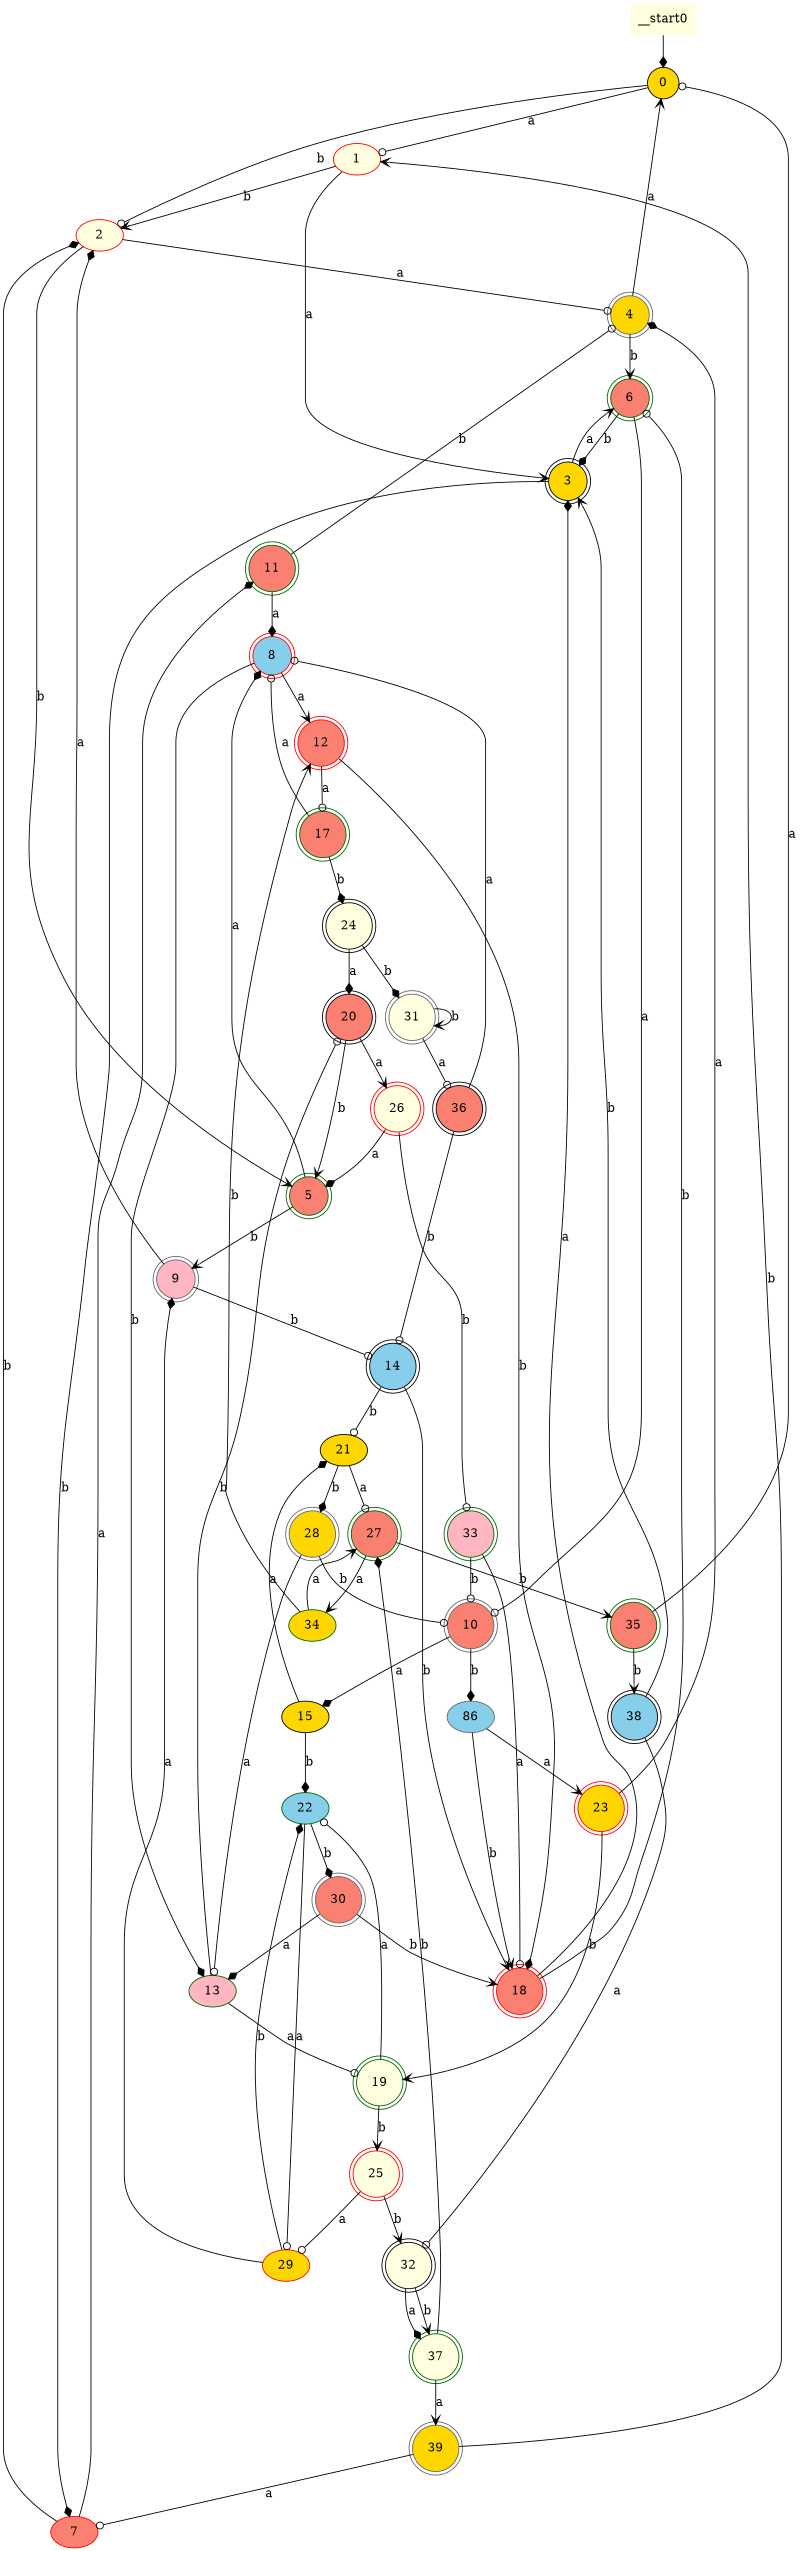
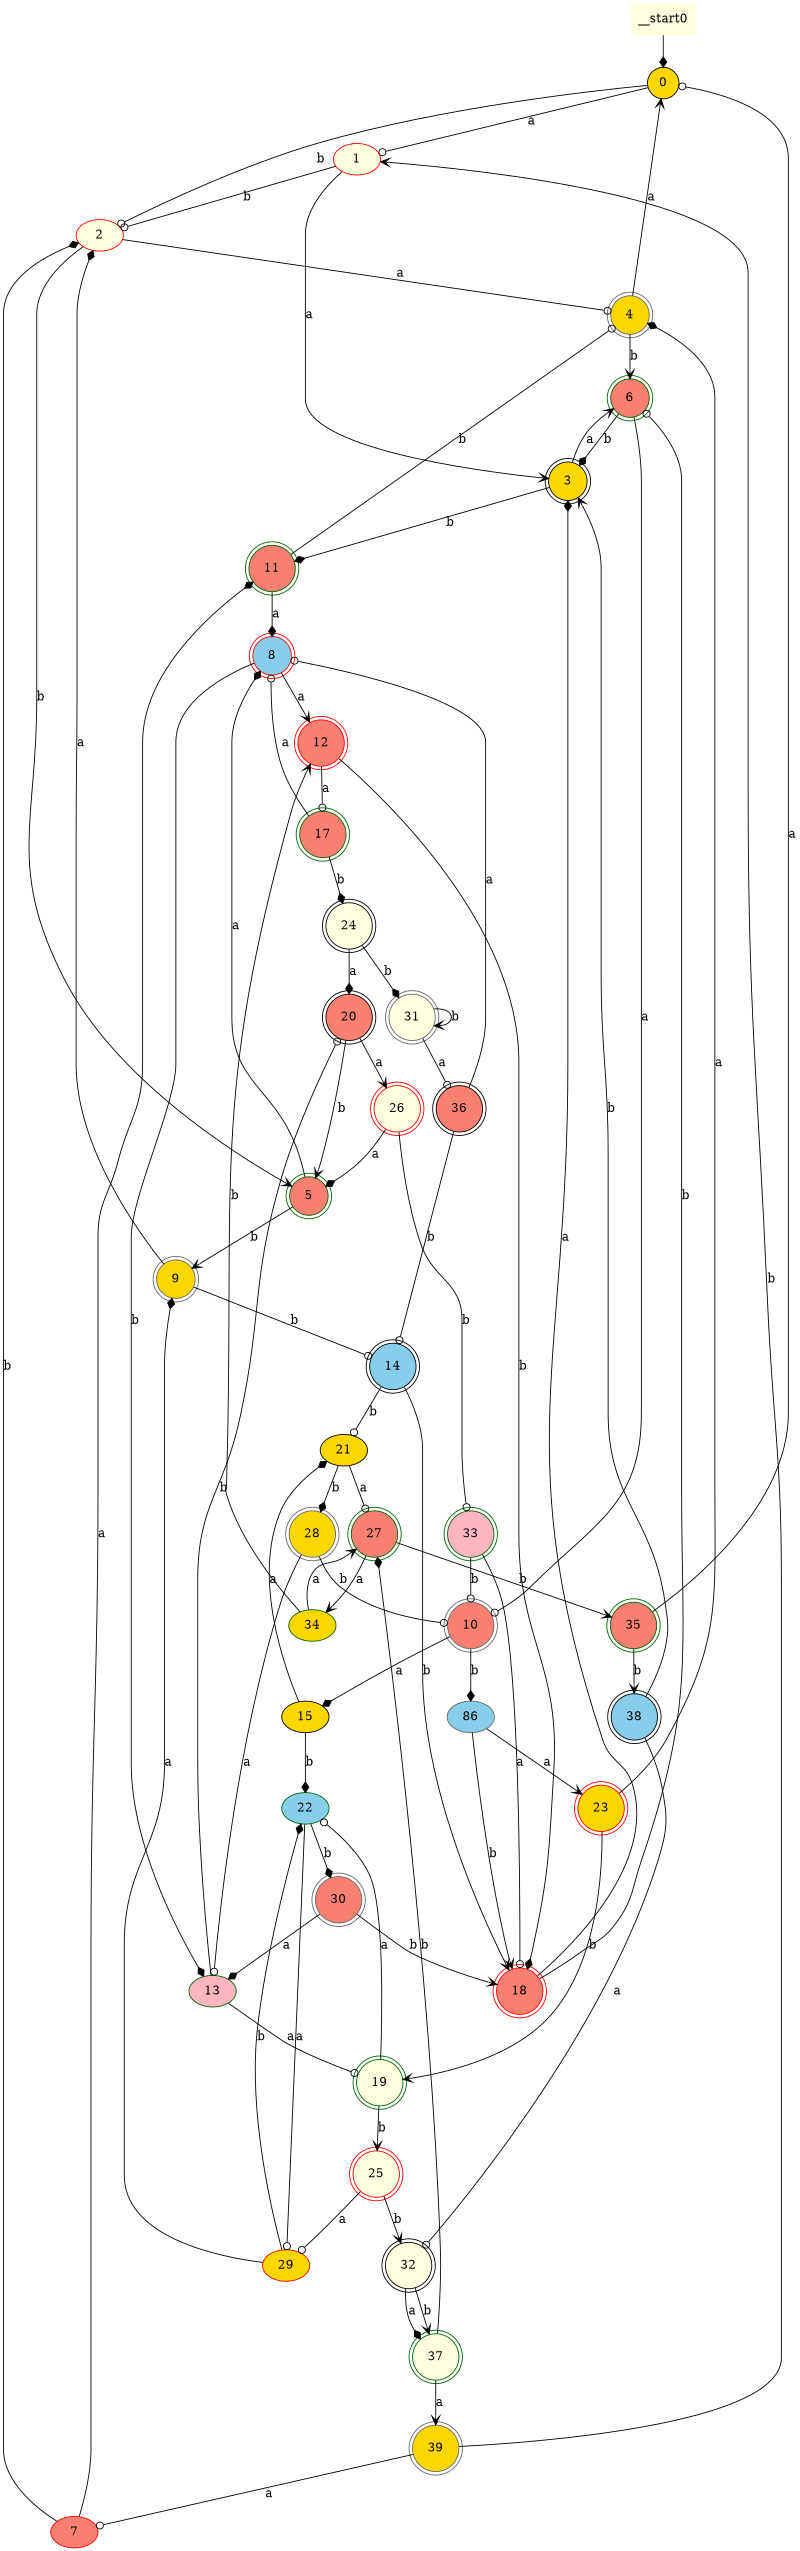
edge "1" -> "2": arrowhead vee -> odot
node "9": fillcolor lightpink -> gold
edge "3" -> "7": now "3" -> "11"
